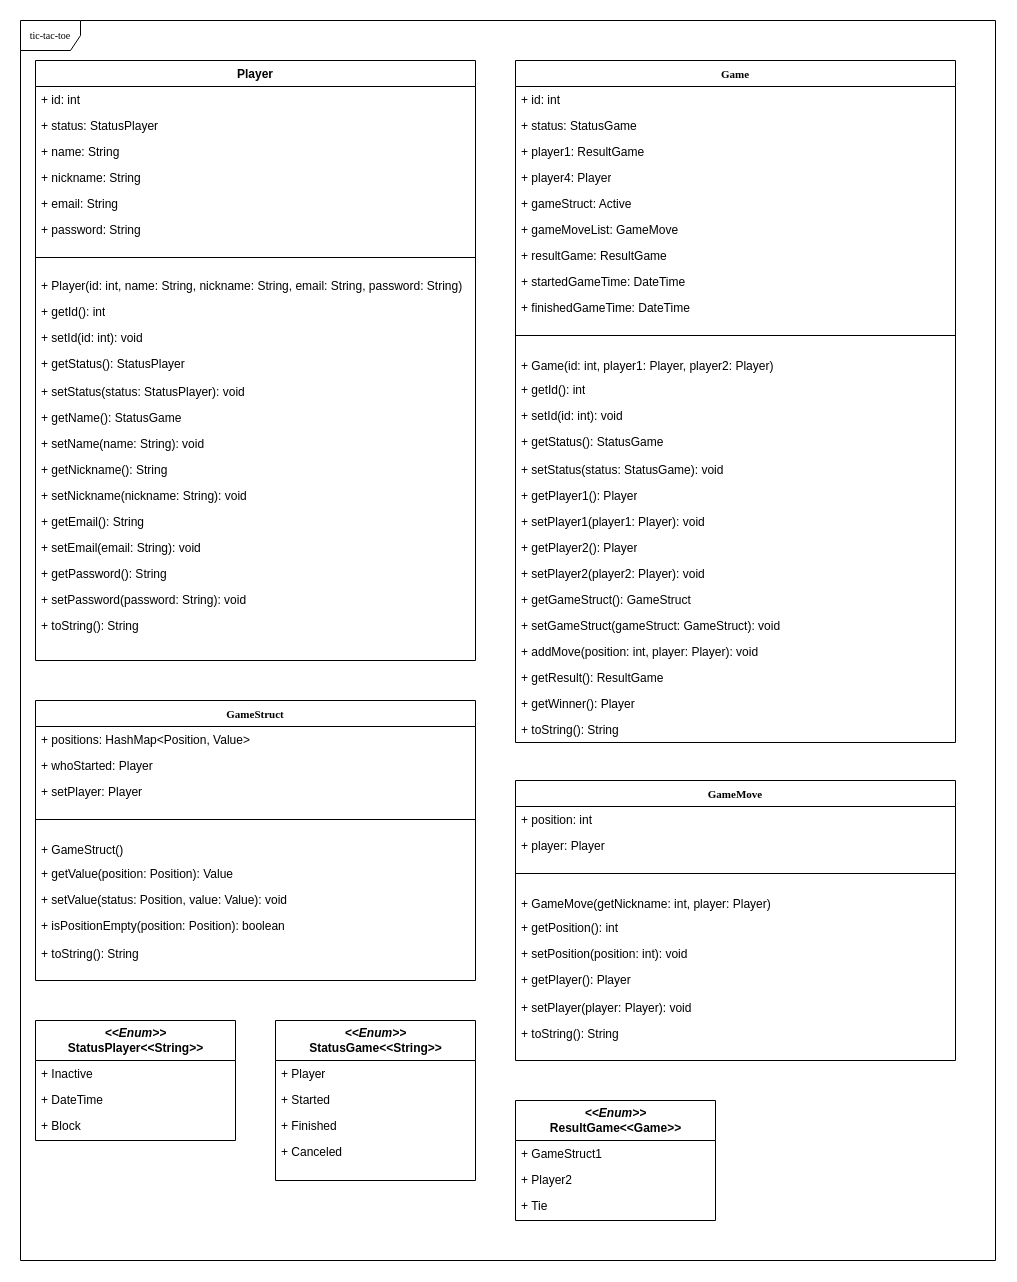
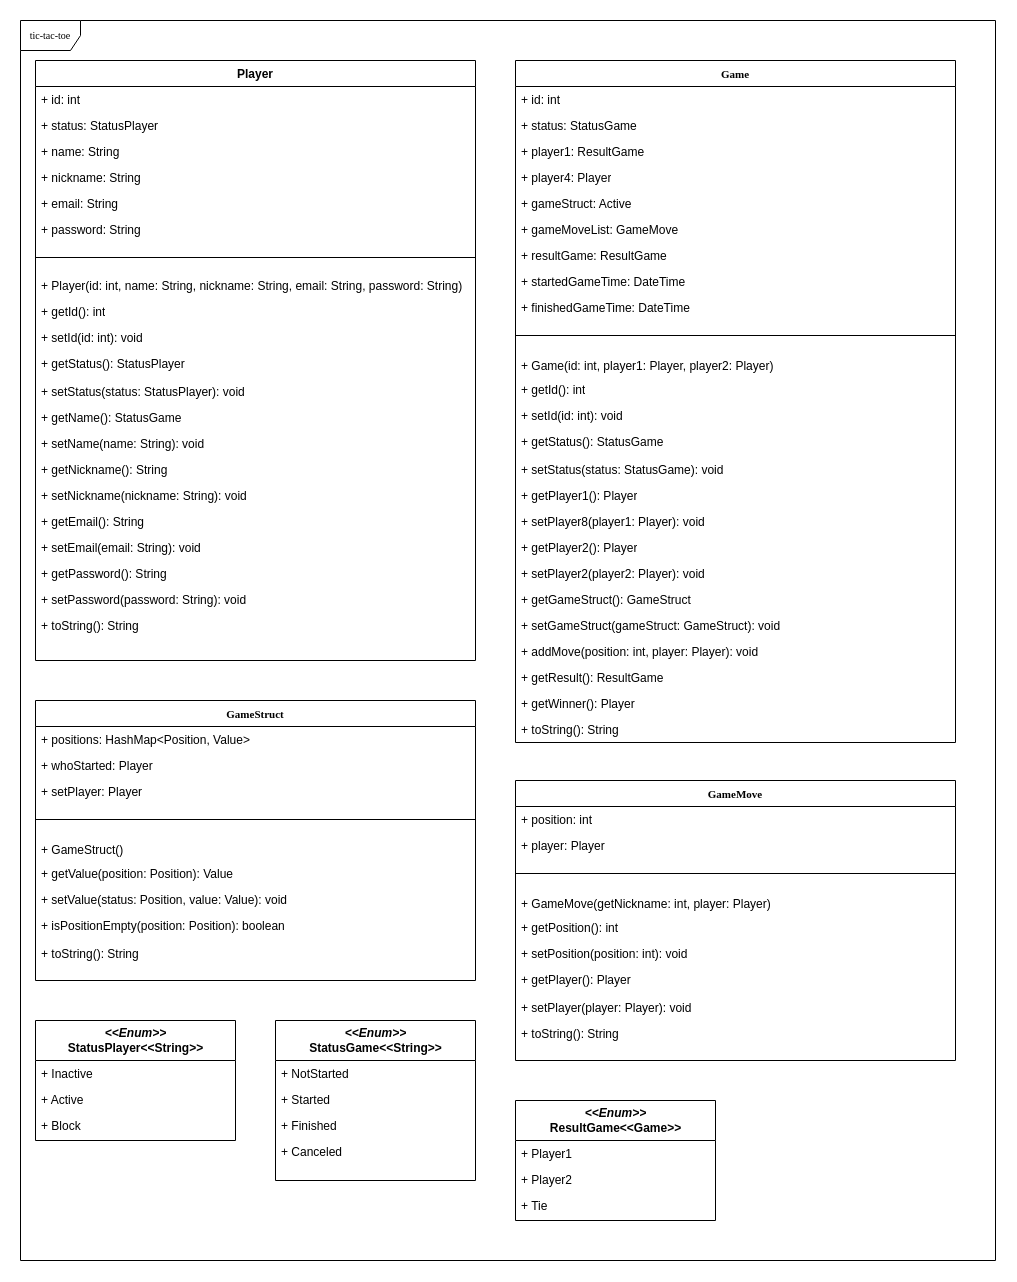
node "+ setPlayer1(player1: Player): void": label "+ setPlayer1(player1: Player): void" -> "+ setPlayer8(player1: Player): void"
node "+ Player": label "+ Player" -> "+ NotStarted"
node "+ DateTime": label "+ DateTime" -> "+ Active"
node "+ GameStruct1": label "+ GameStruct1" -> "+ Player1"
